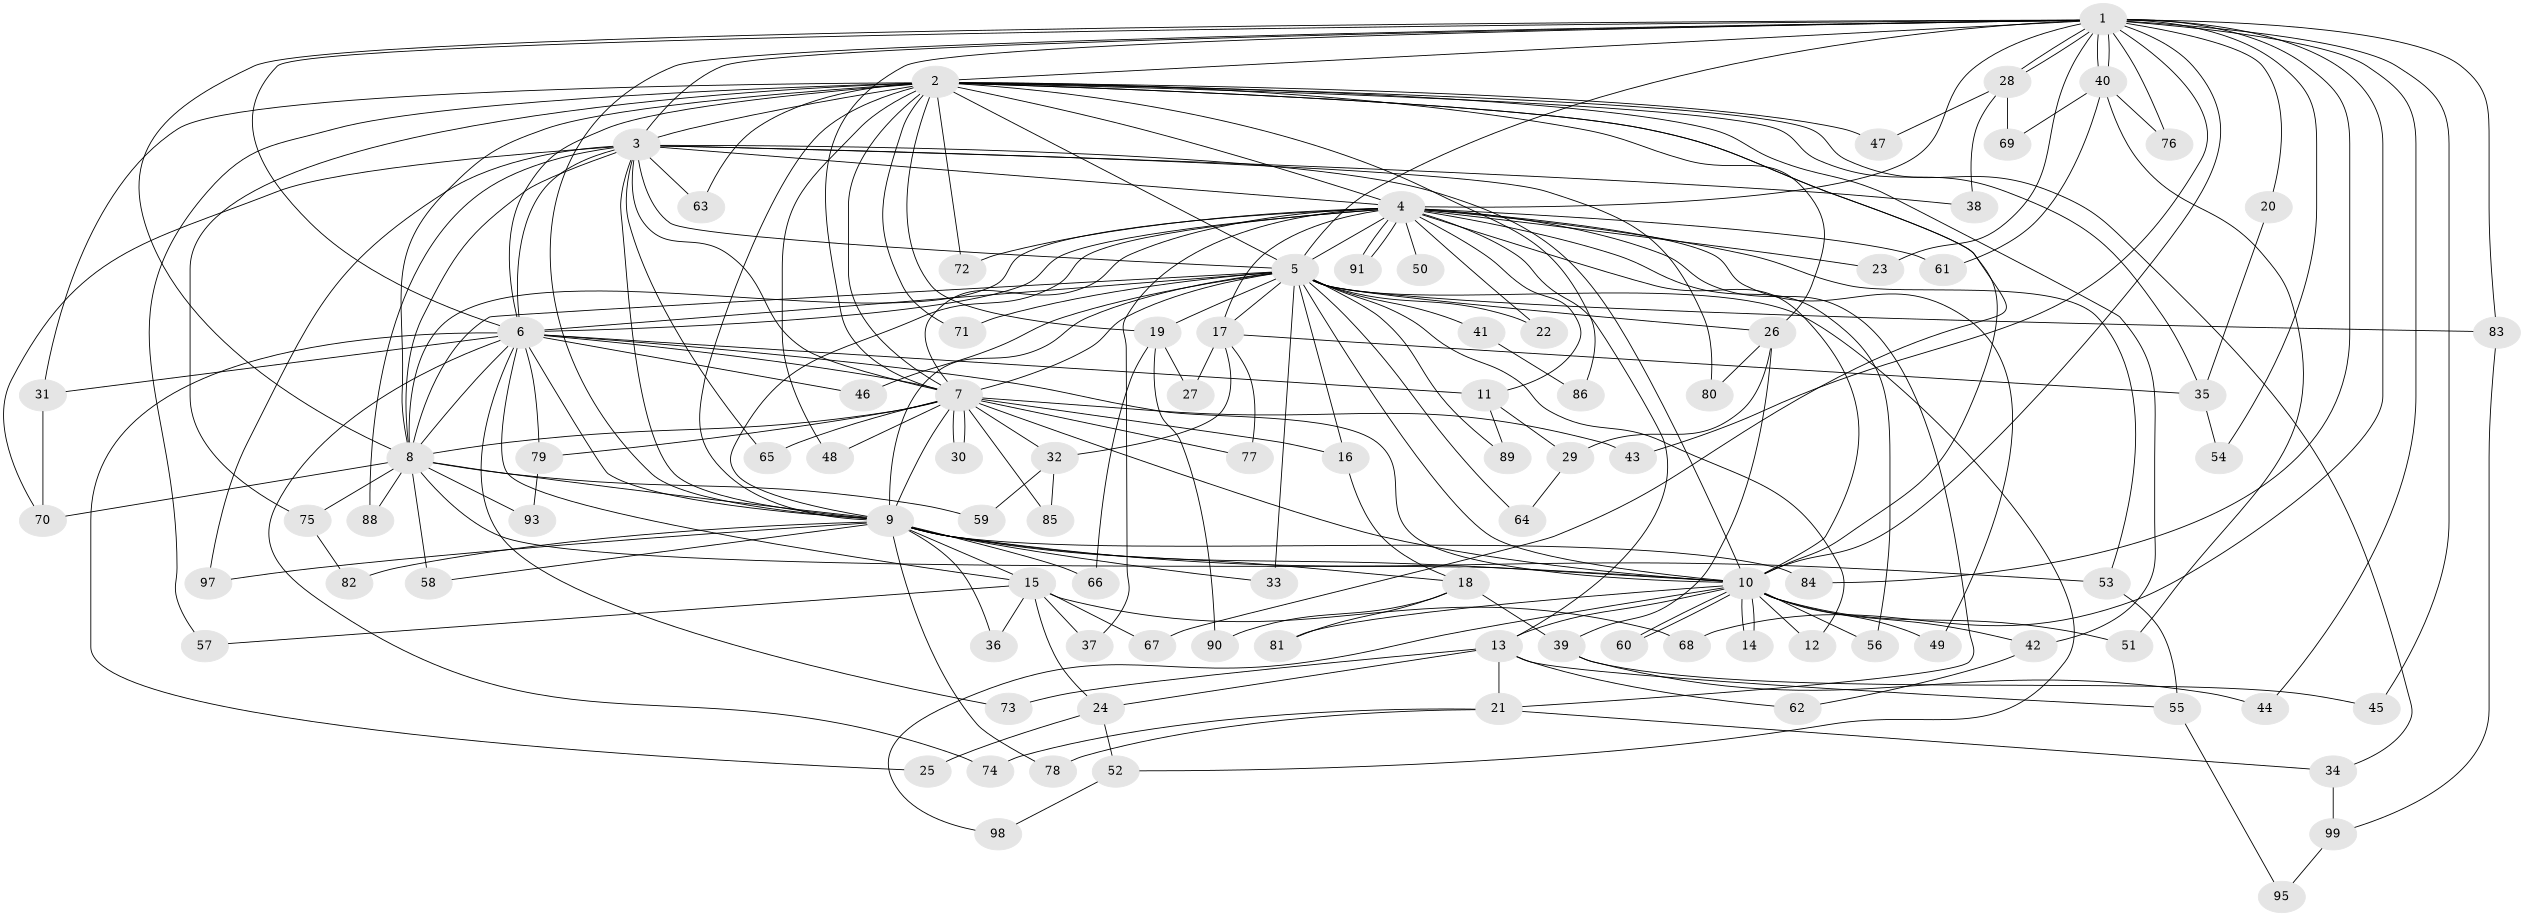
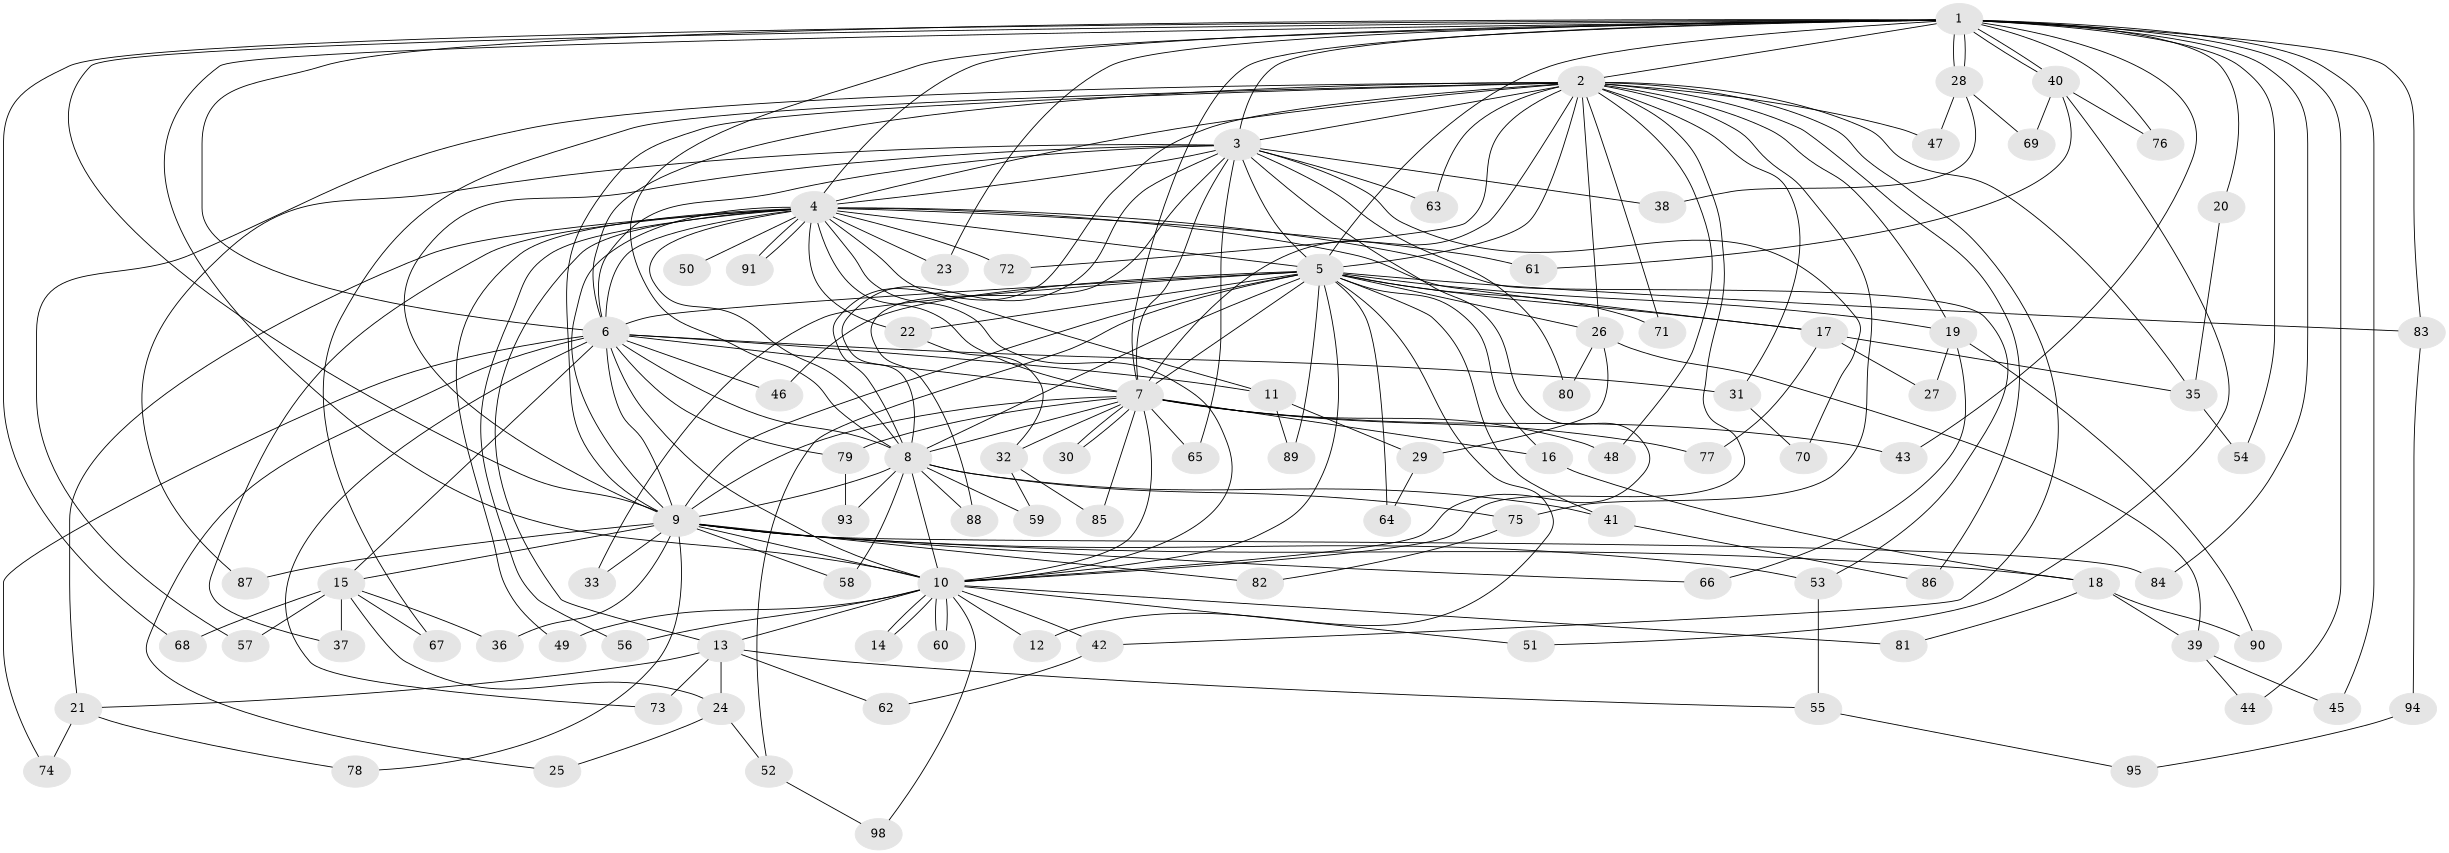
edge "17" -- "32": now "22" -- "32"
edge "8" -- "70": now "8" -- "41"
node "97": label "97" -> "87"
node "34": removed
node "99": label "99" -> "94"
